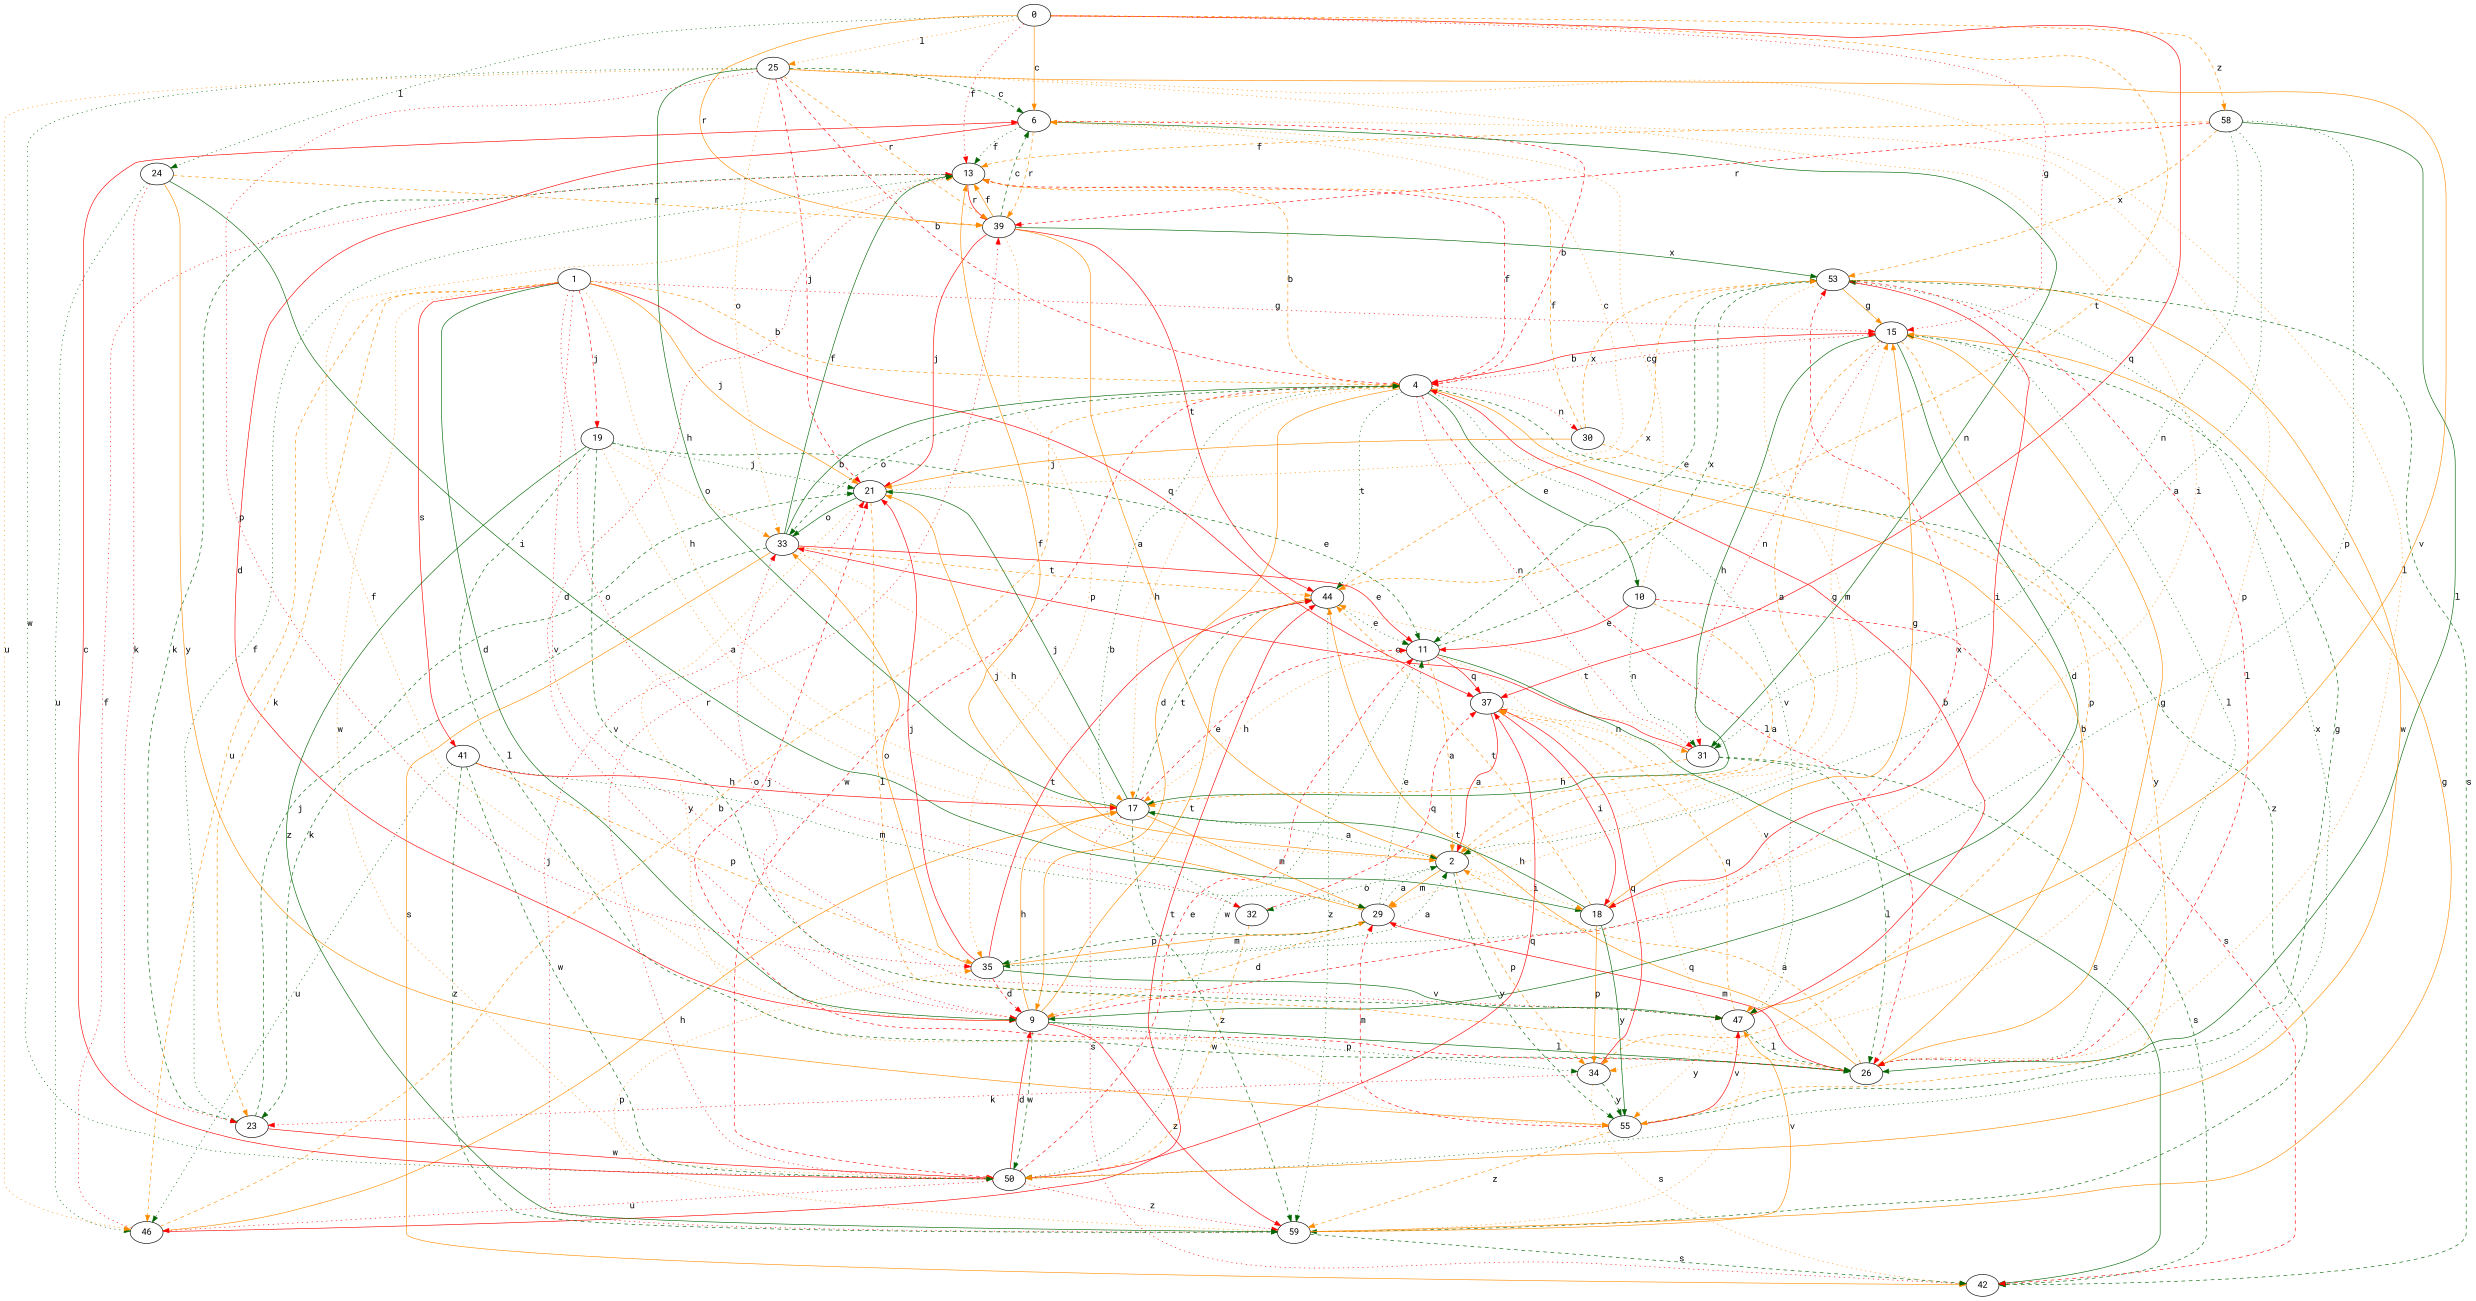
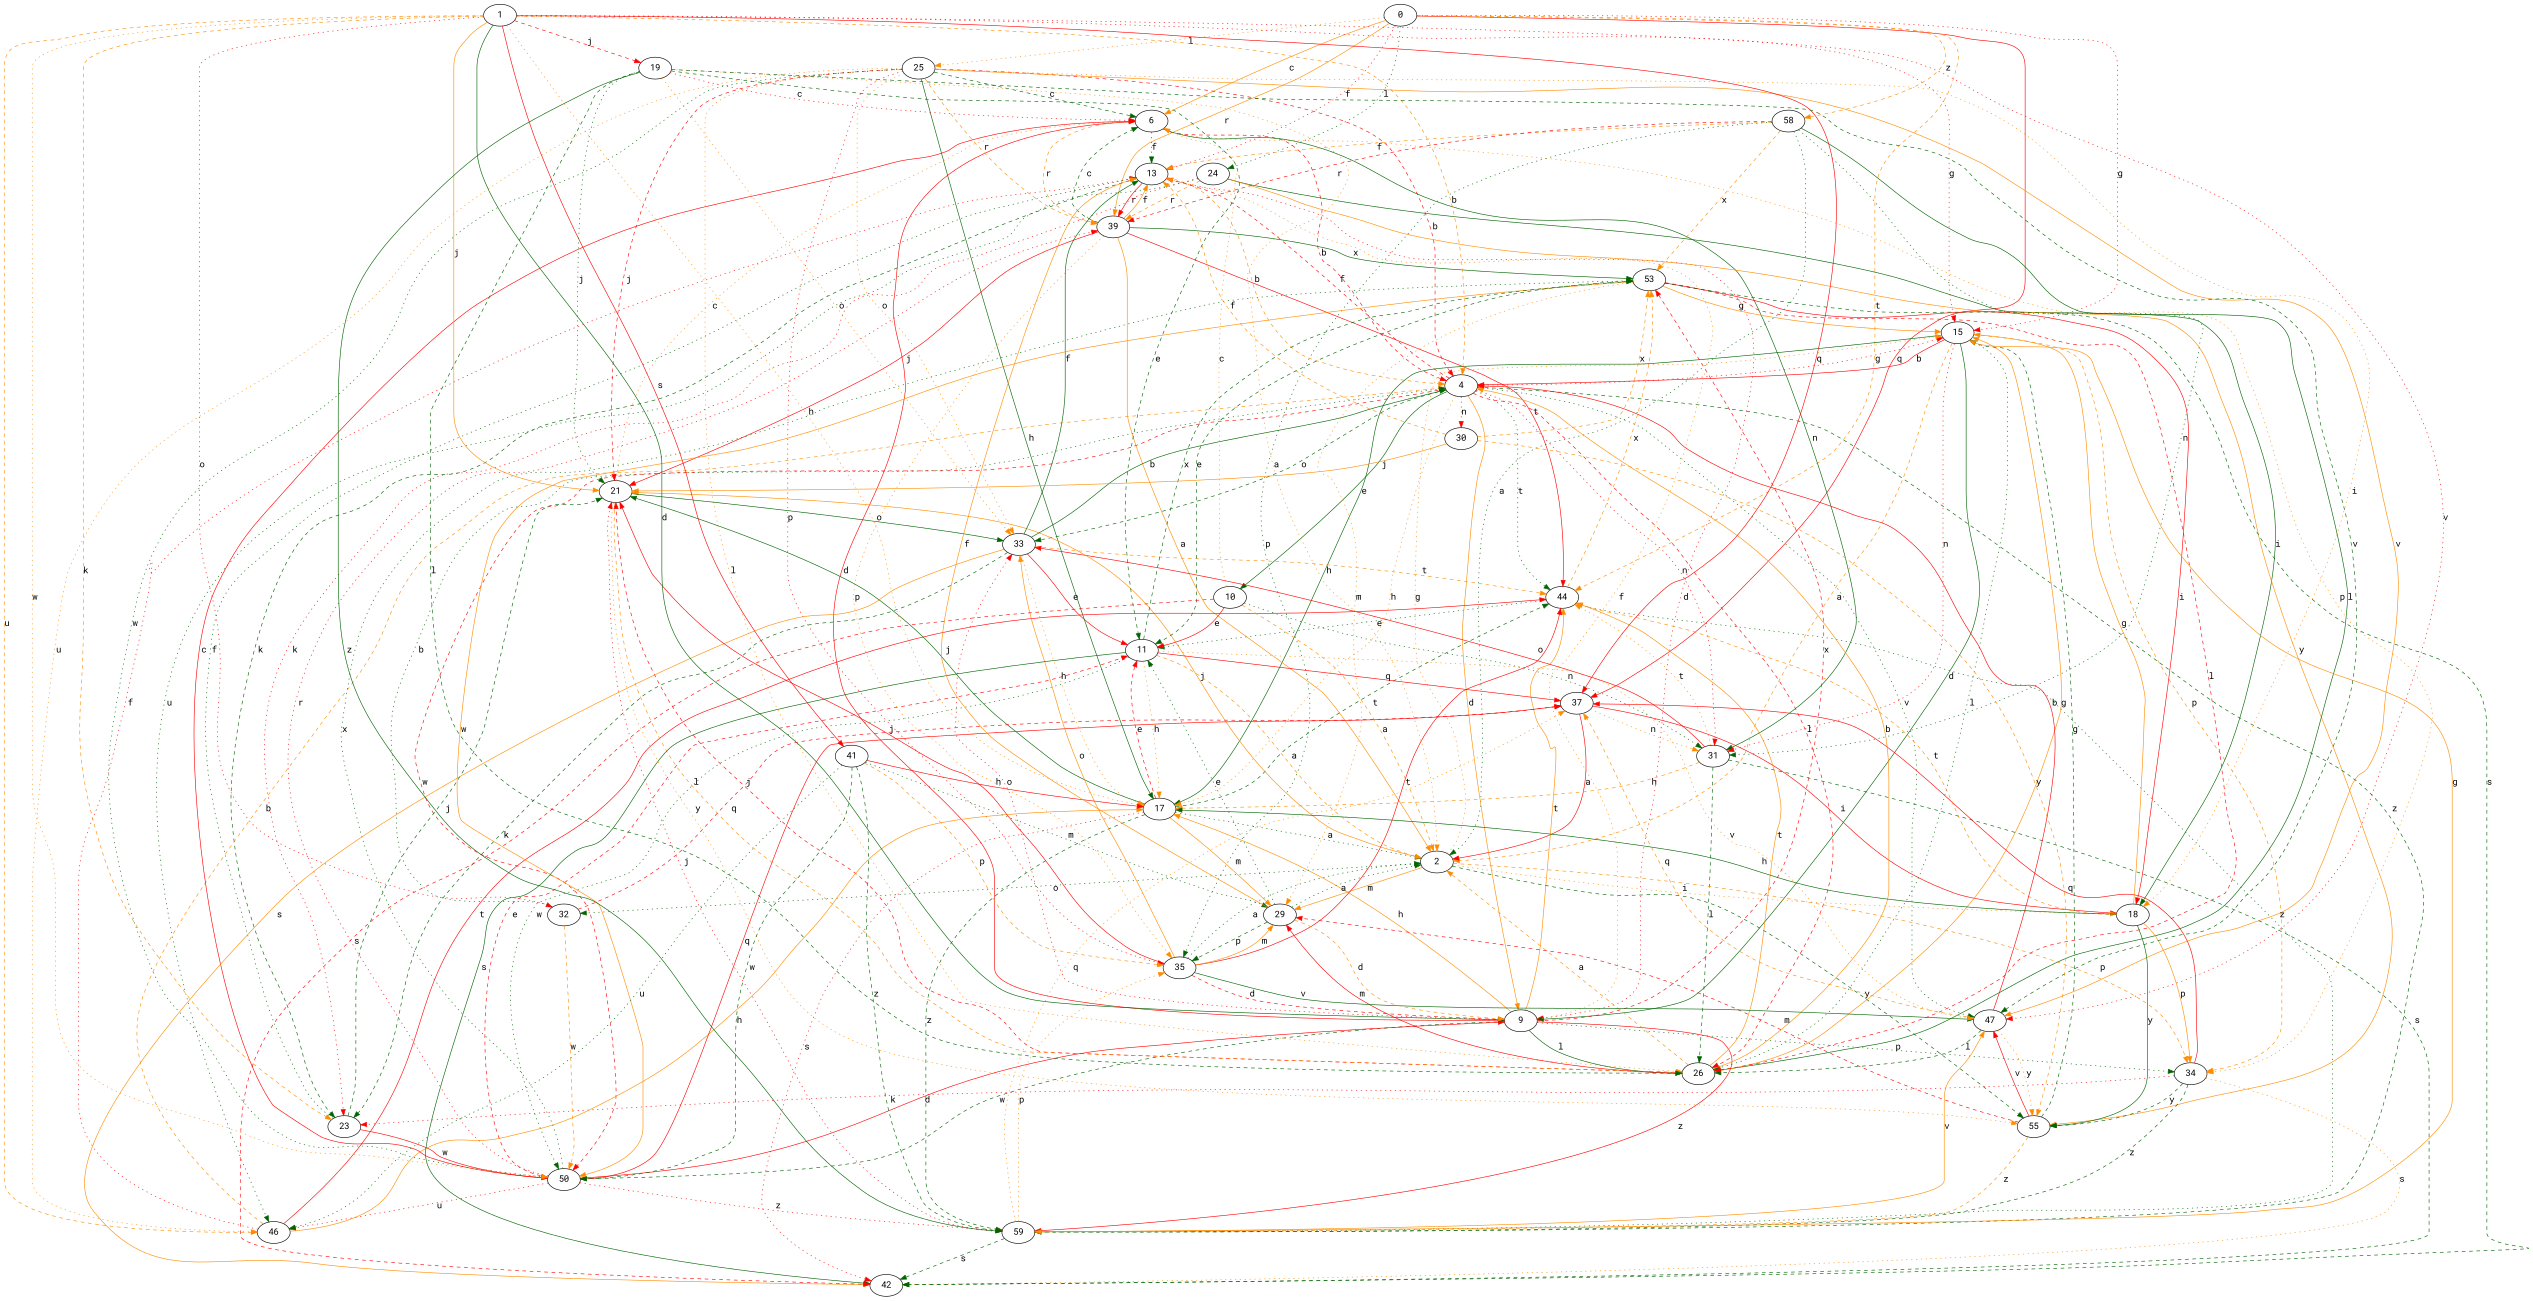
edge "19" -> "6": added, label "c"
edge "34" -> "59": added, label "z"
